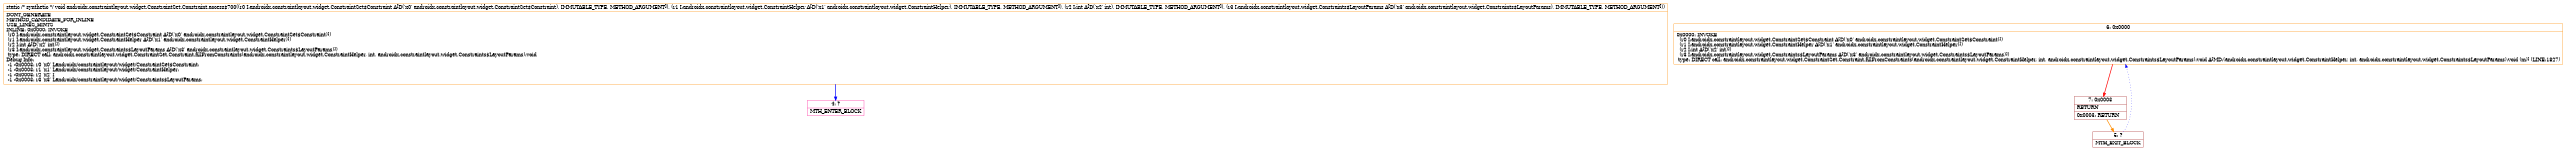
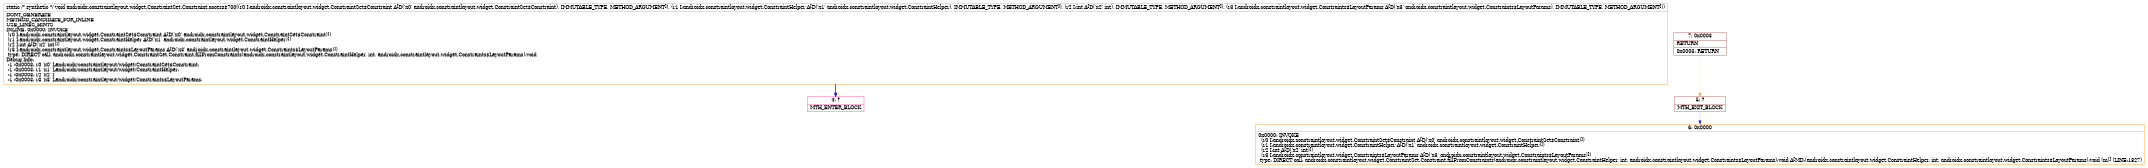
edge "6: 0x0000" -> "7: 0x0003": removed
edge "7: 0x0003" -> "5: ?": style bold -> dotted
